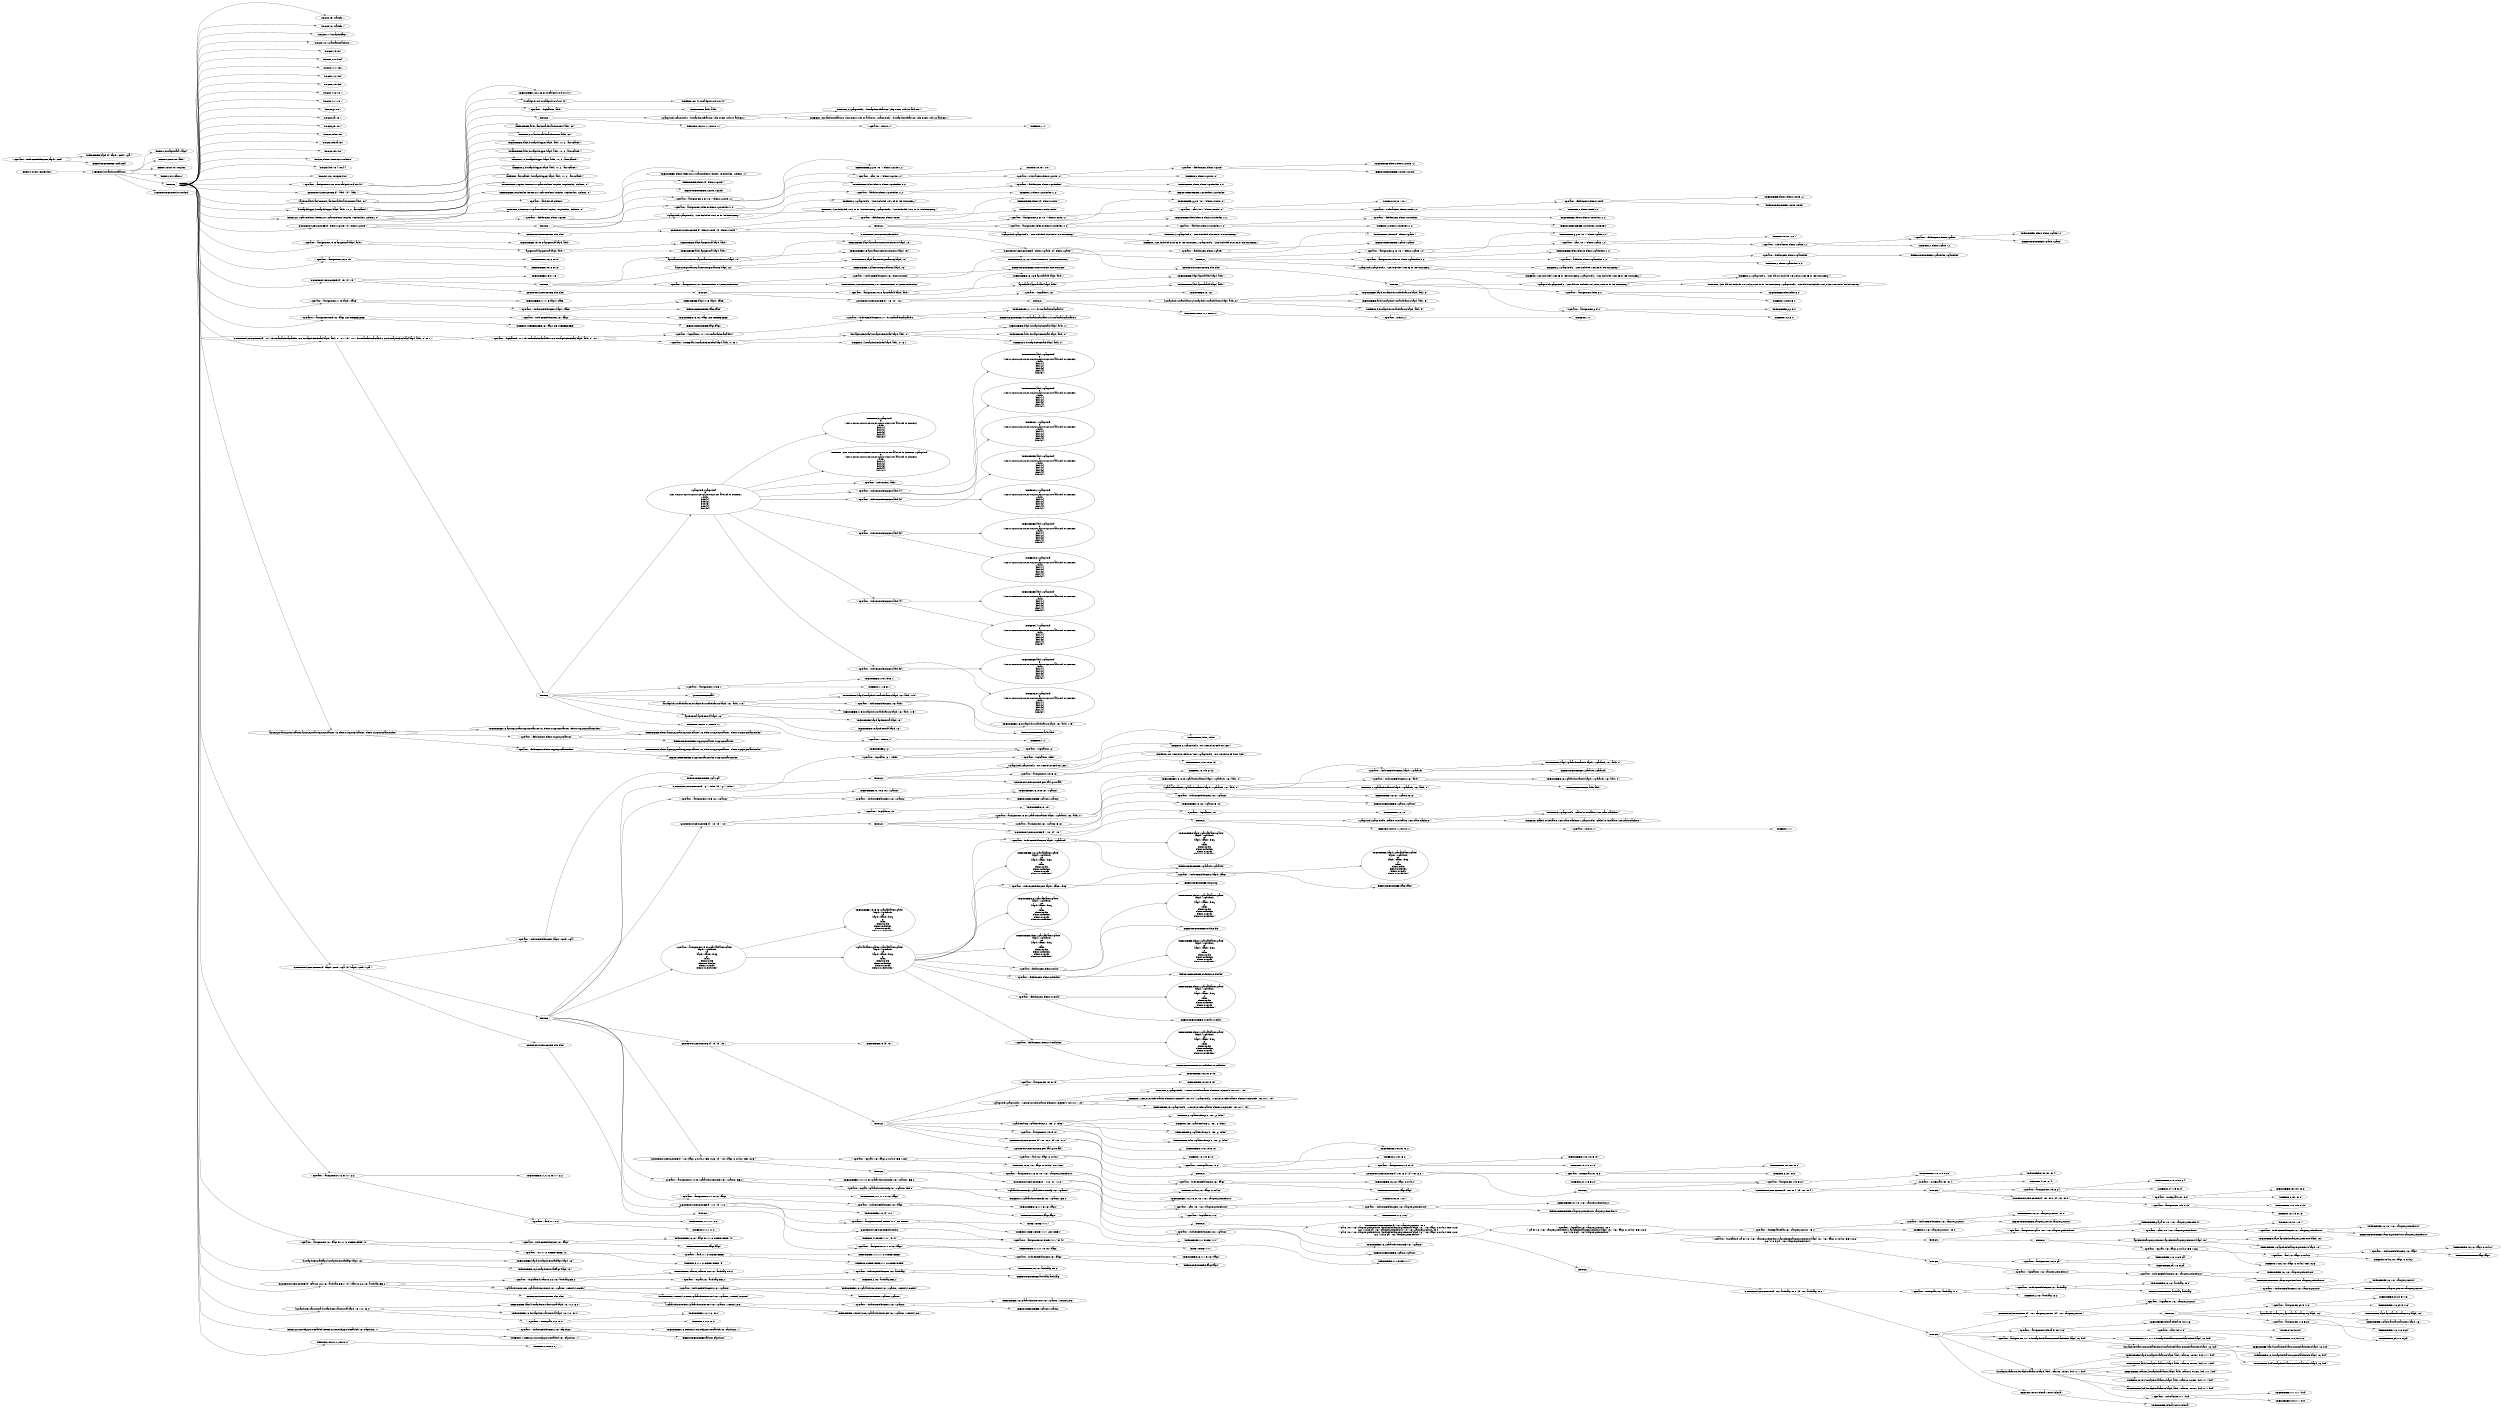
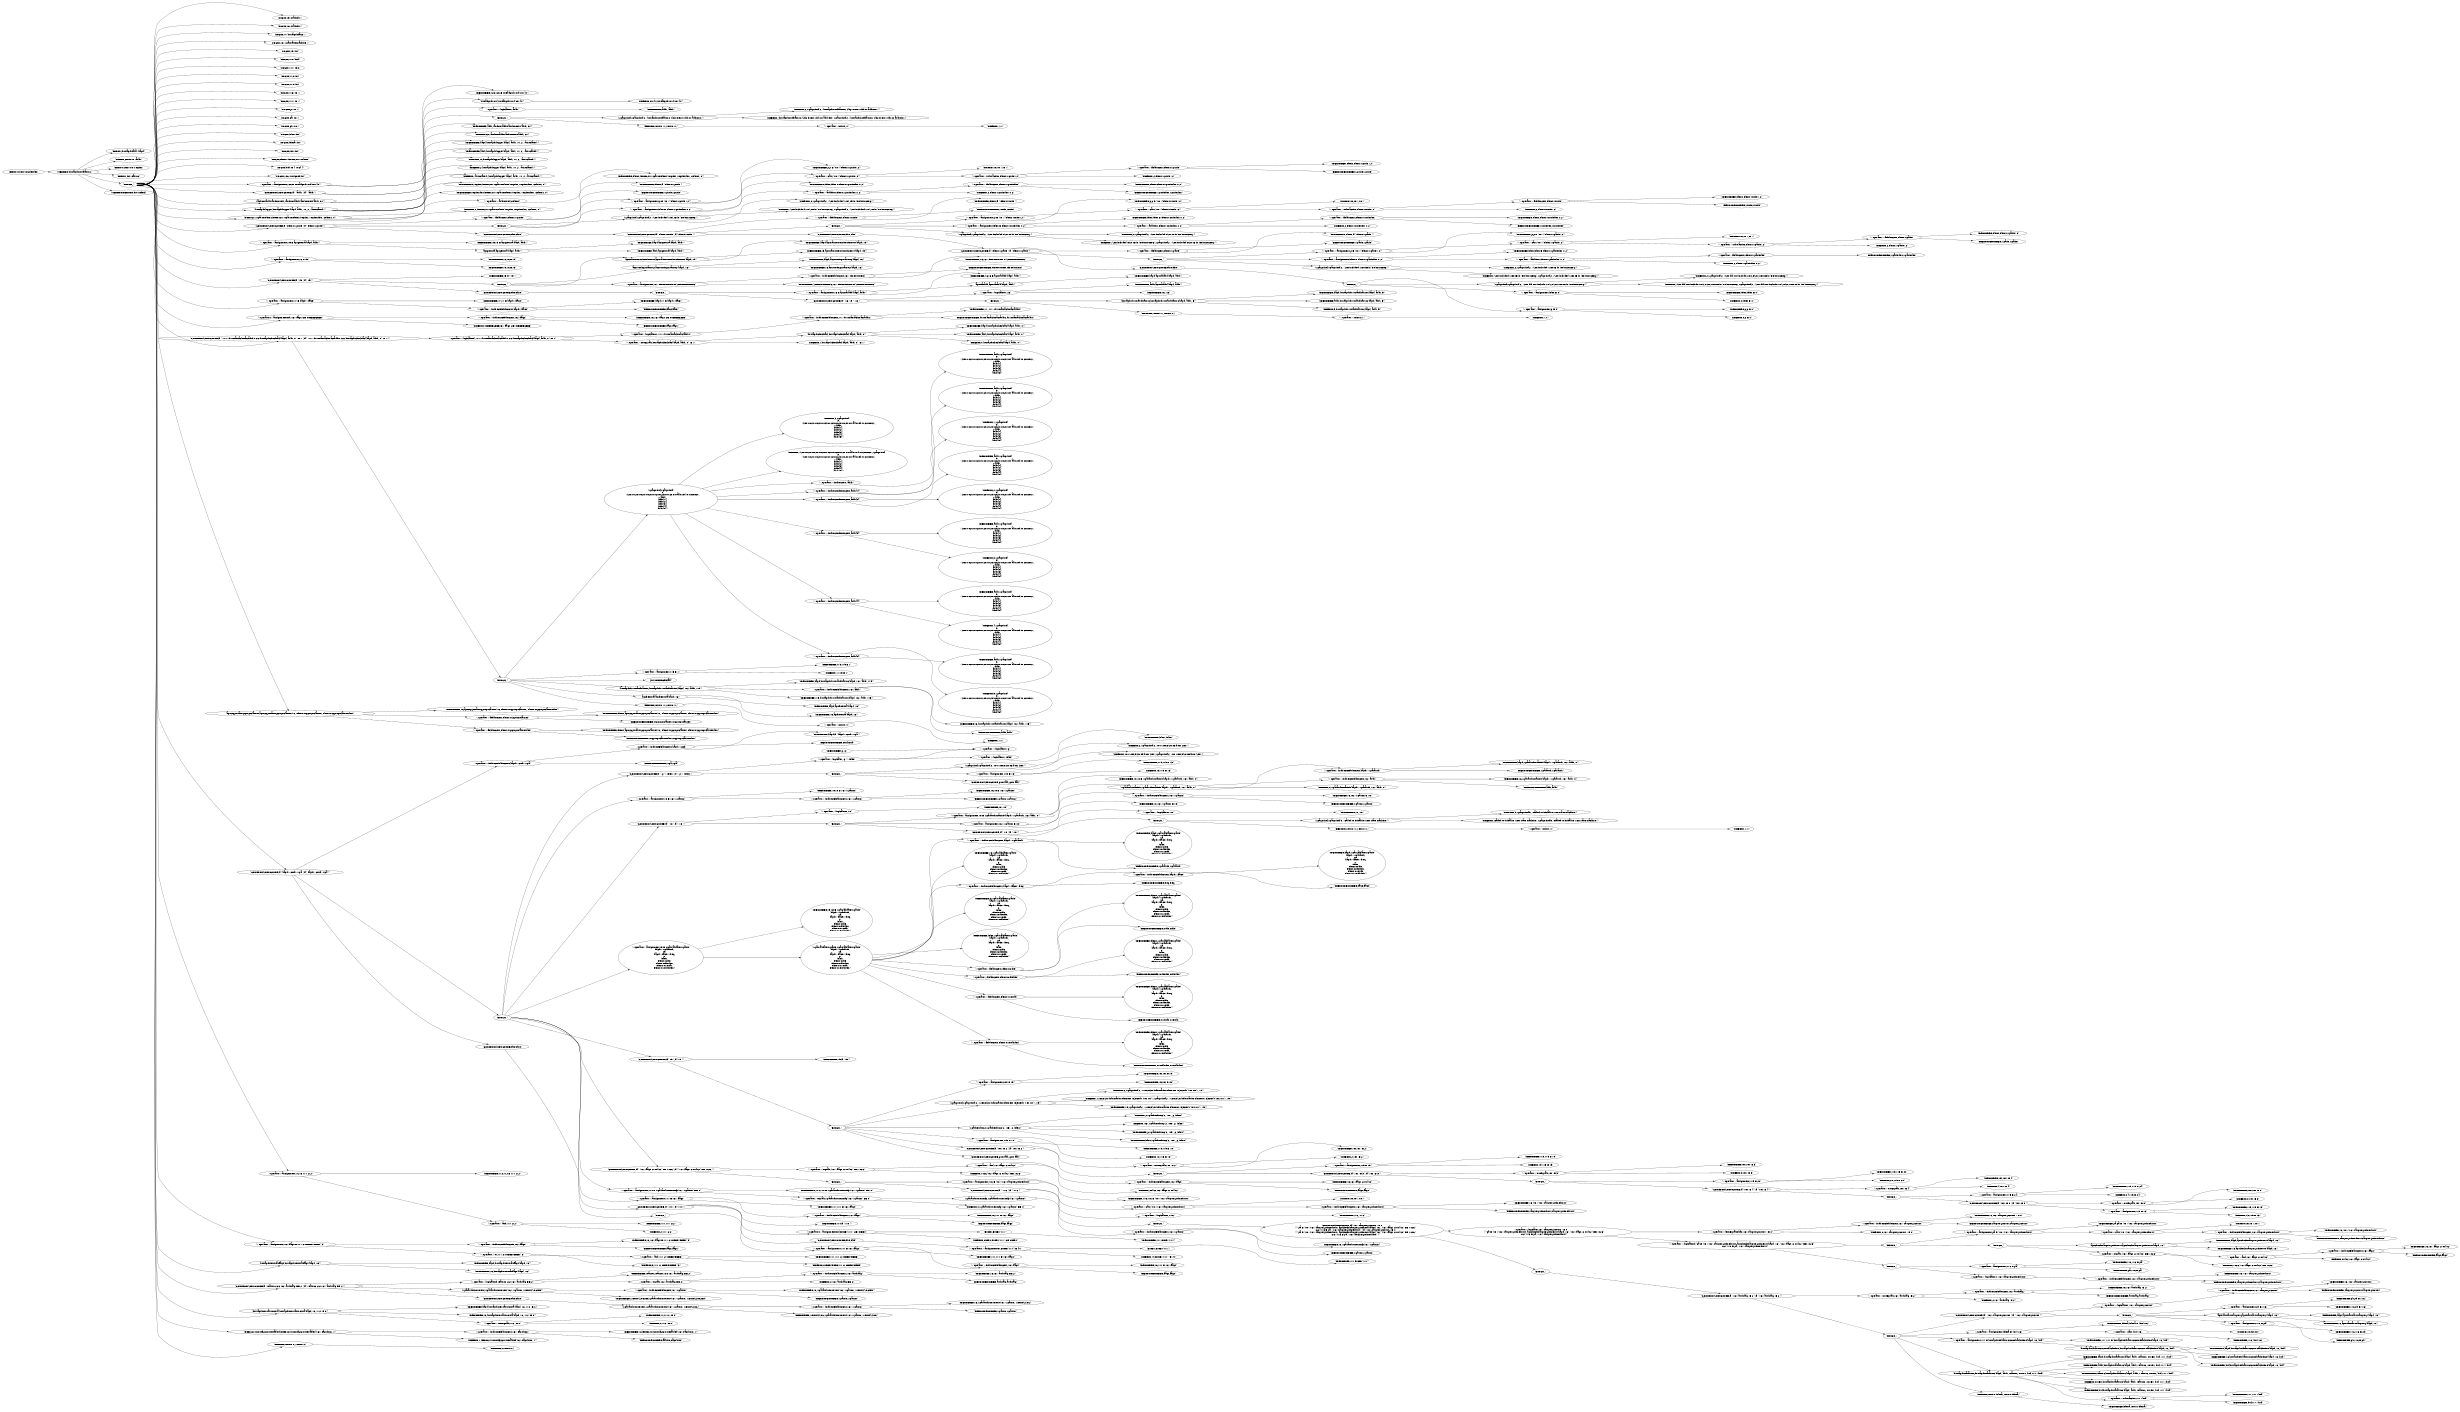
edge "(<operator>.indirectFieldAccess,hapd->conf->wpa)" -> "(<operator>.indirectFieldAccess,hapd->conf)": added
edge "(LITERAL,20,v15 = 20)" -> "(<operator>.assignment,v15 = 20)": reversed
edge "(LITERAL,4u,BYTE1(v11) |= 4u)" -> "(<operators>.assignmentOr,BYTE1(v11) |= 4u)": reversed
